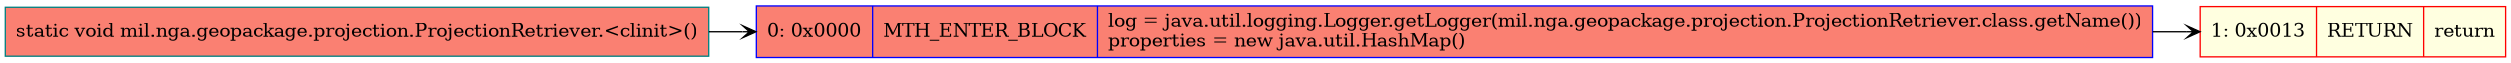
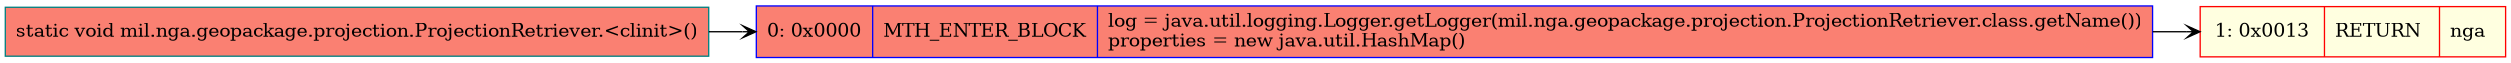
node "1: 0x0013": text "return" -> "nga"
